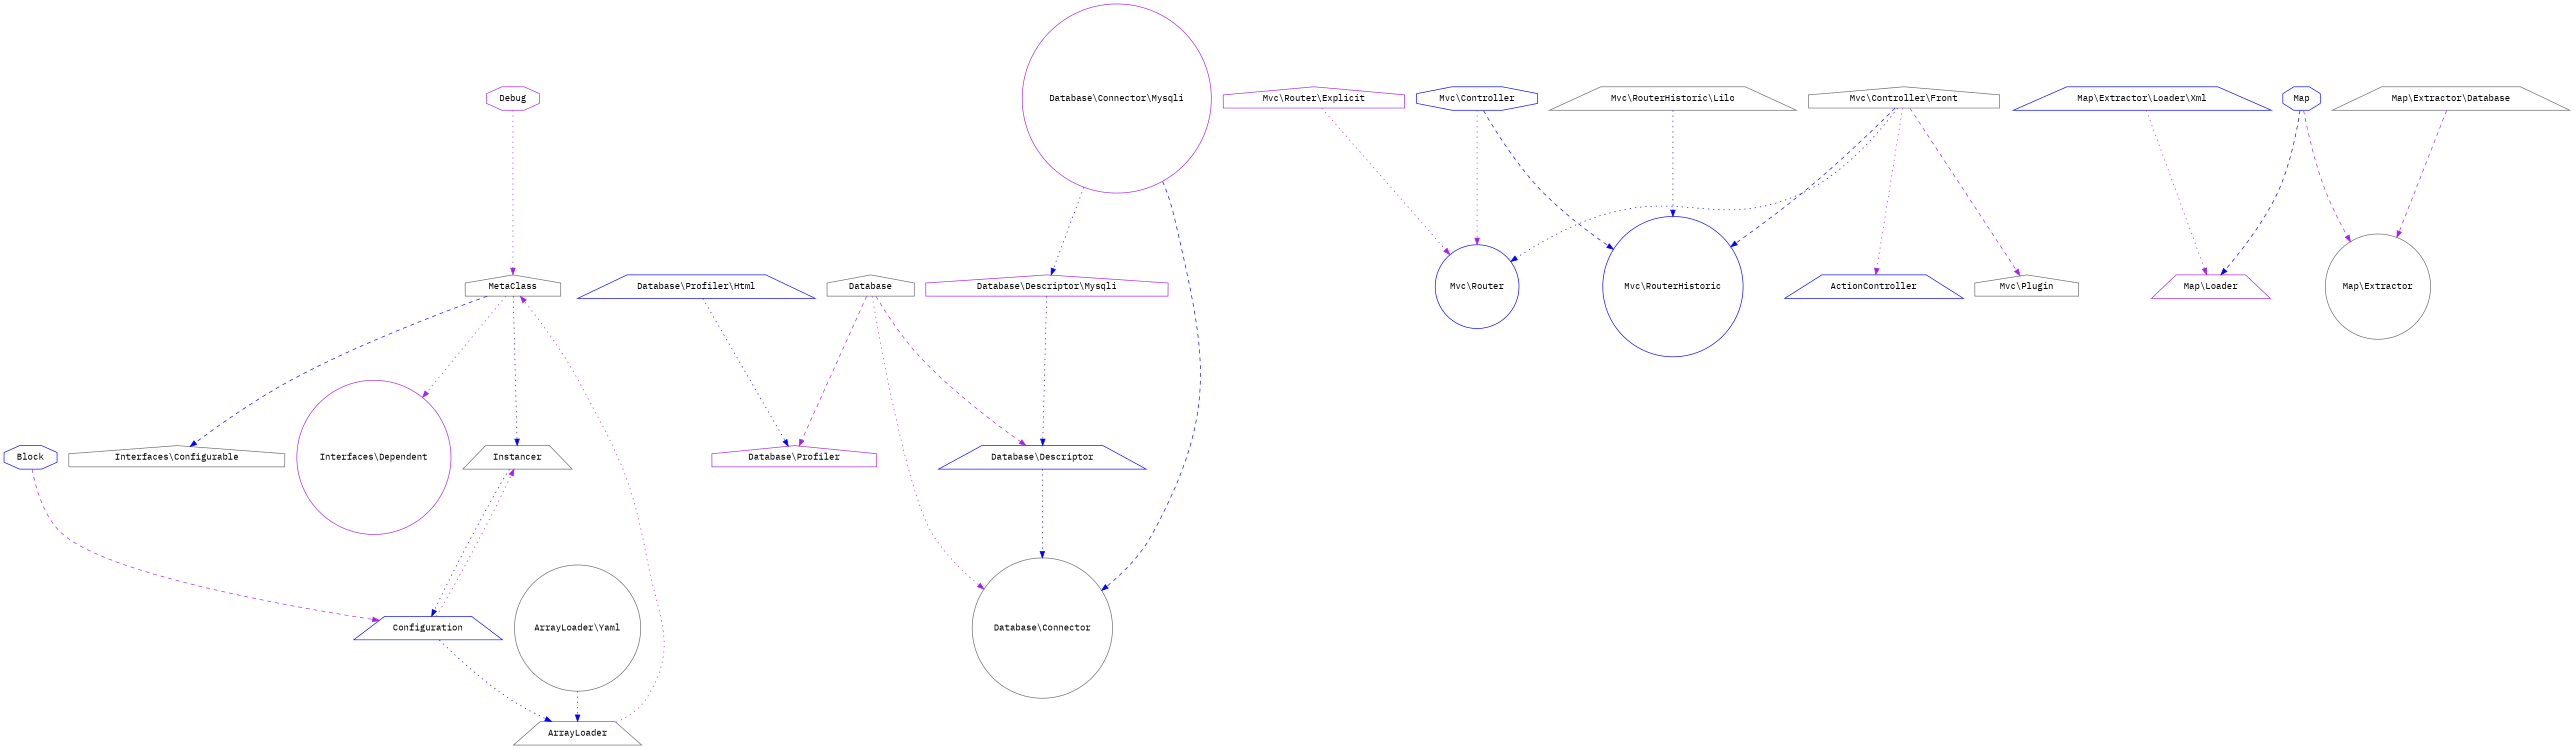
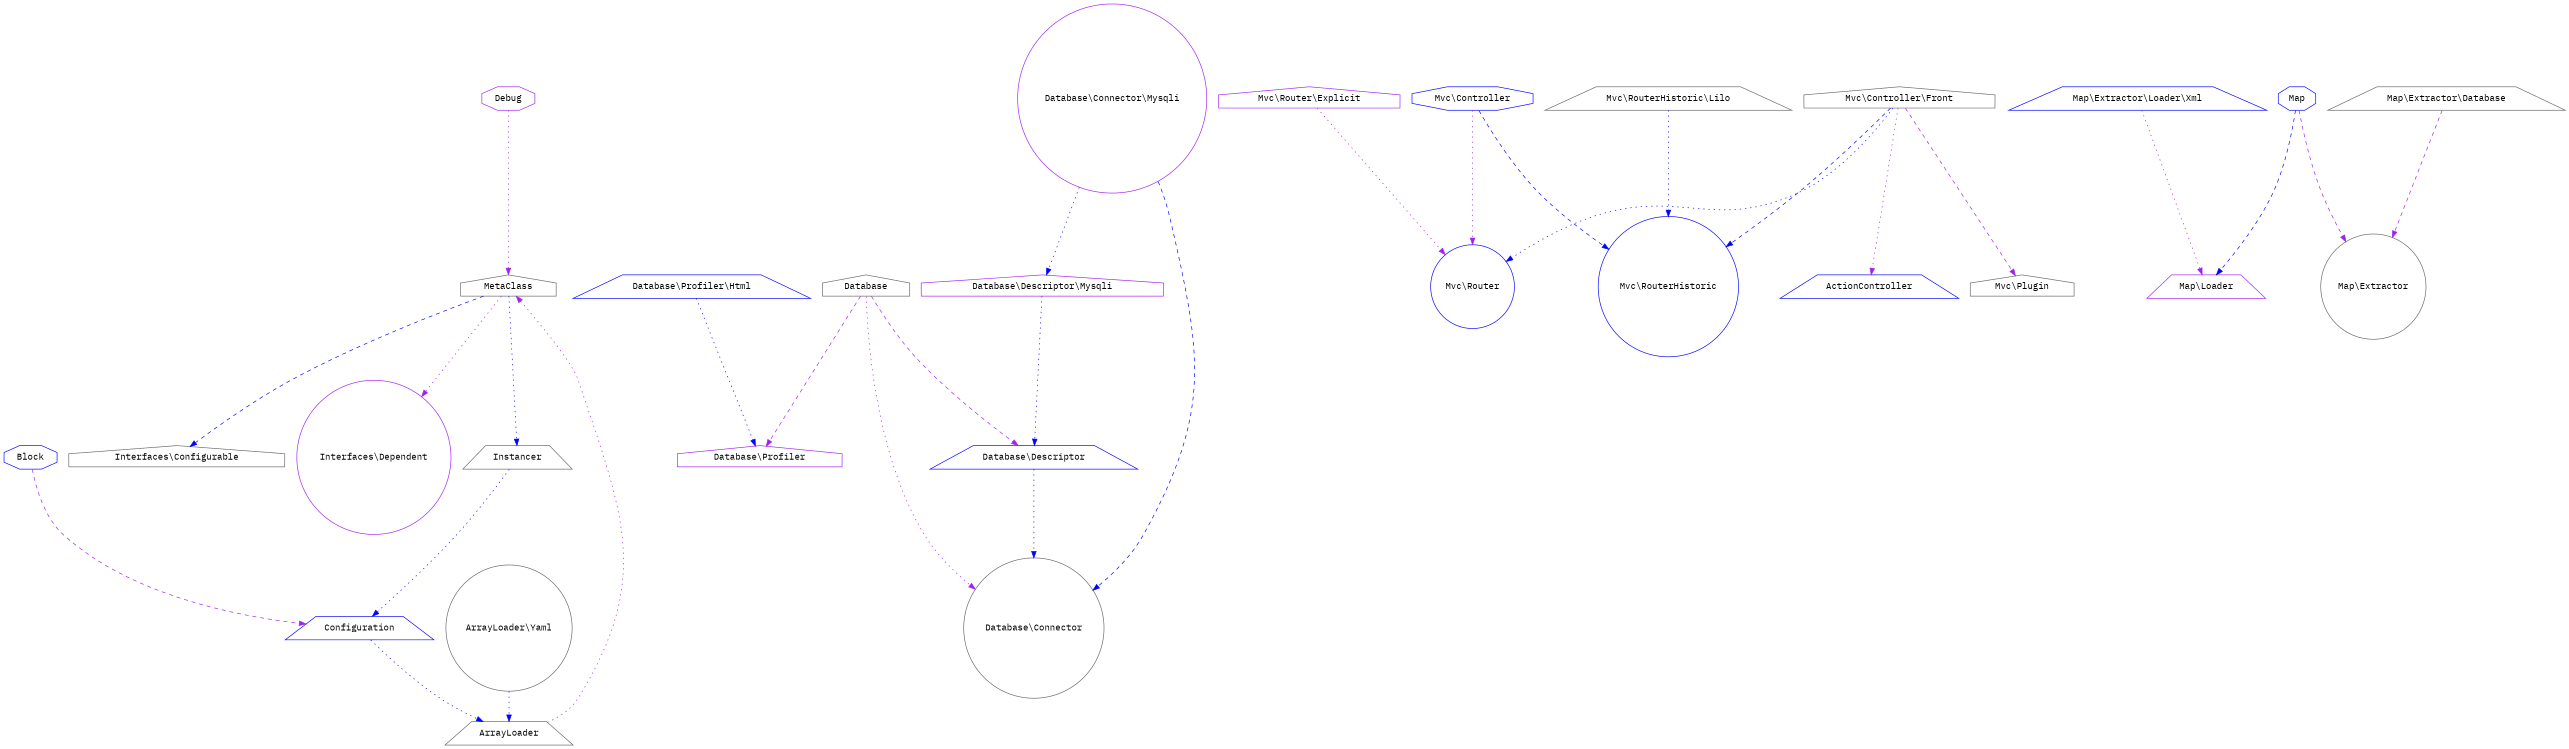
edge "Configuration" -> "Instancer": removed
